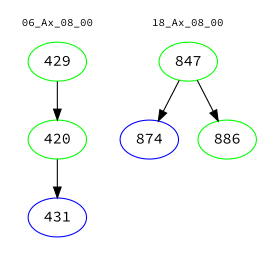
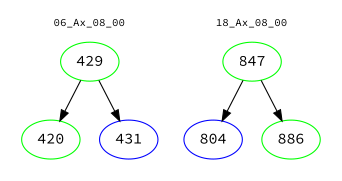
node "874": label "874" -> "804"
edge "420" -> "431": now "429" -> "431"
